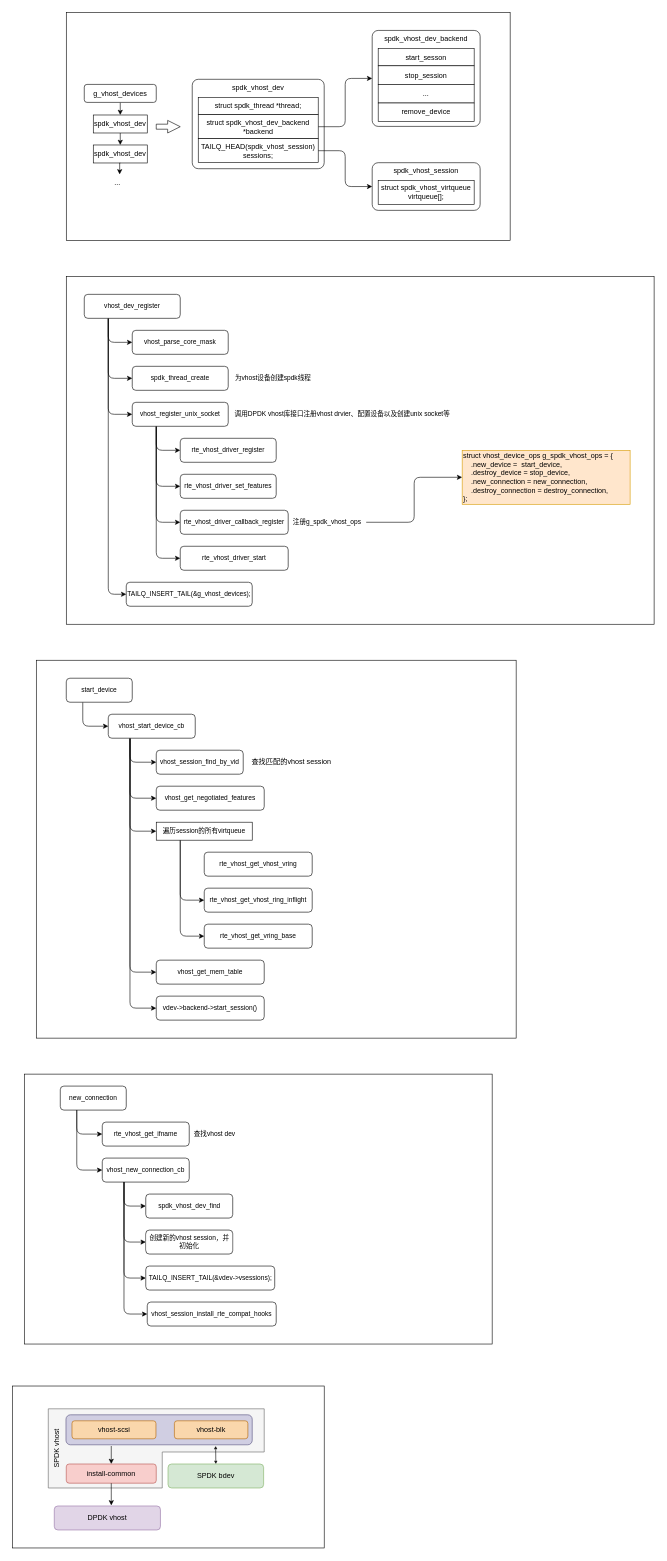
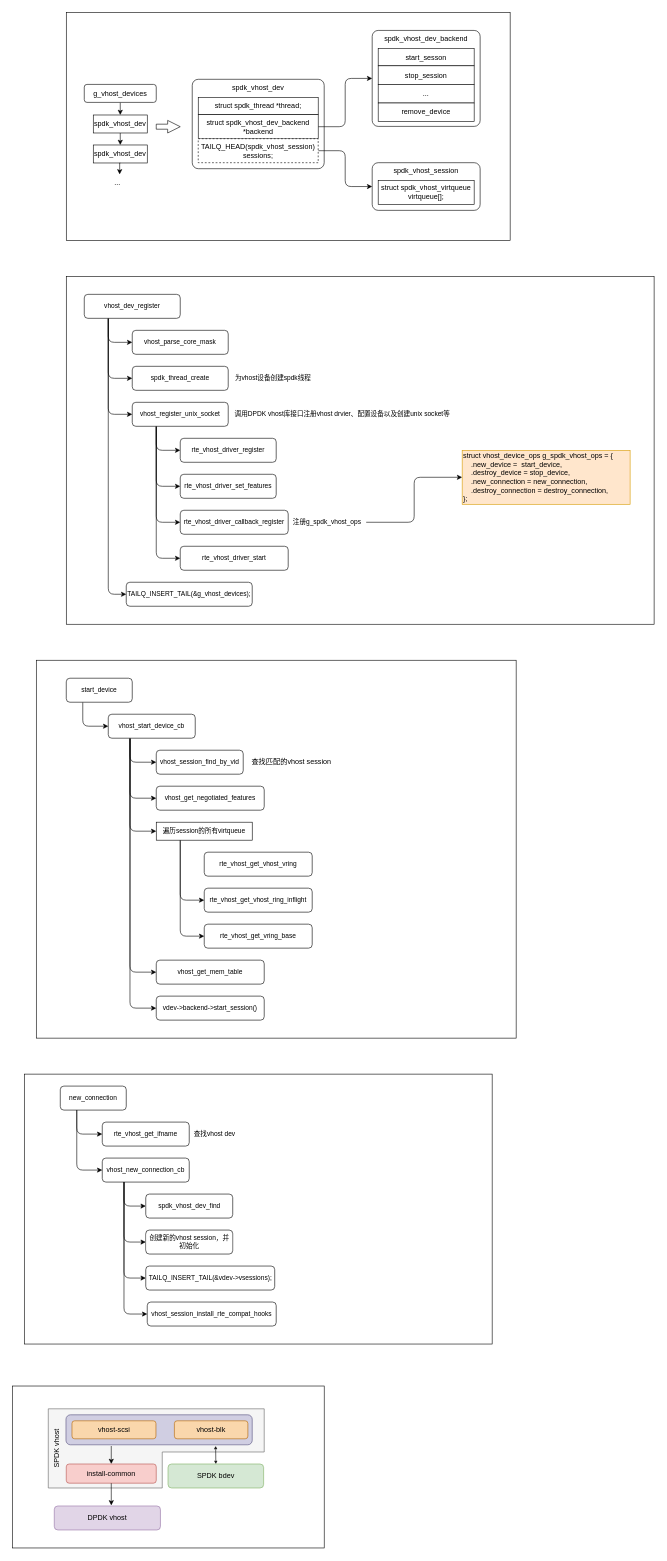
node "TAILQ_HEAD(spdk_vhost_session) sessions;": style solid -> dashed
